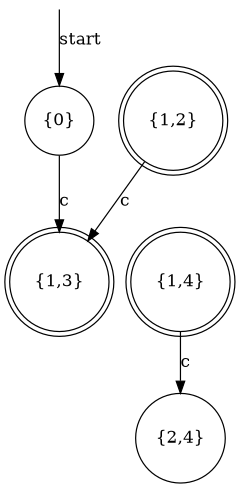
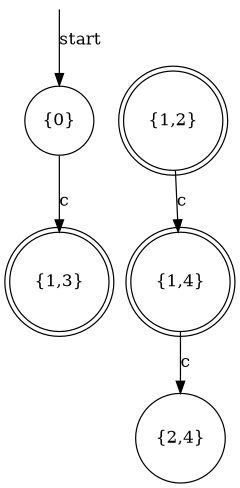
edge "{1,2}" -> "{1,3}": now "{1,2}" -> "{1,4}"
